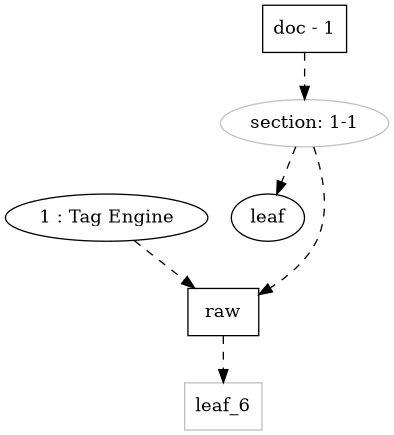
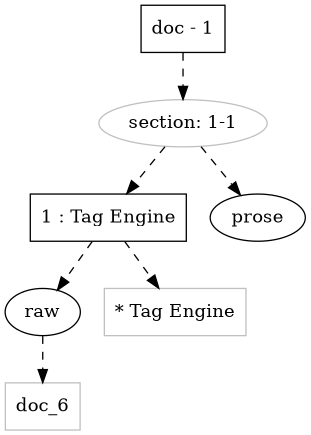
node "1 : Tag Engine": shape ellipse -> box
node "leaf": label "leaf" -> "prose"
edge "section: 1-1" -> "raw": now "section: 1-1" -> "1 : Tag Engine"
node "* Tag Engine": added
node "raw": shape box -> ellipse
node "leaf_6": label "leaf_6" -> "doc_6"
